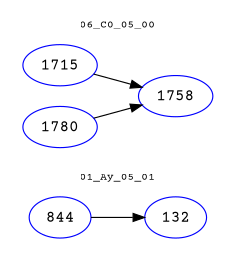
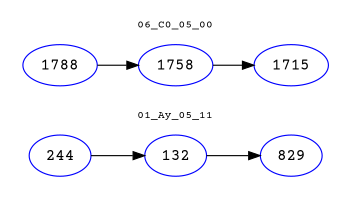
edge "1715" -> "1758": reversed
node "1780": label "1780" -> "1788"
node "829": added
cluster "01_Ay_05_01": label "01_Ay_05_01" -> "01_Ay_05_11"
node "844": label "844" -> "244"
